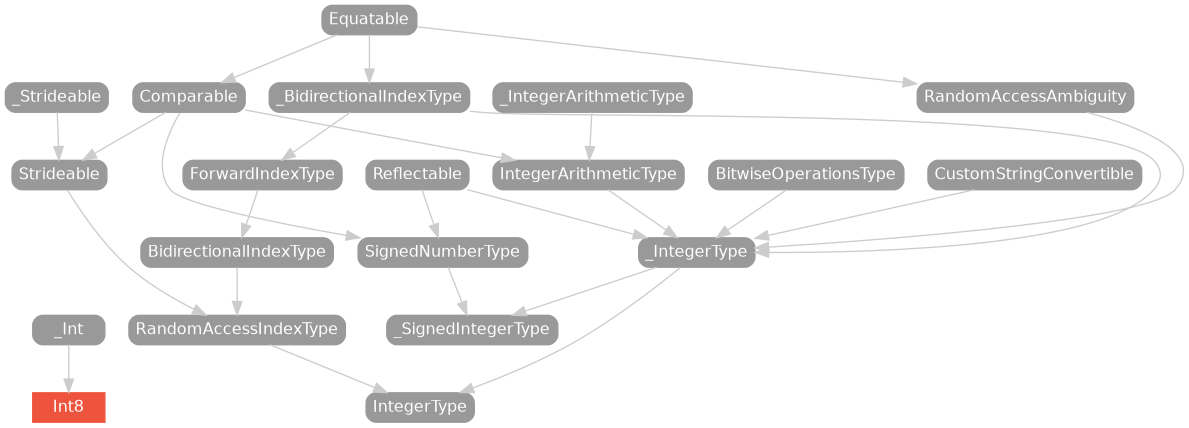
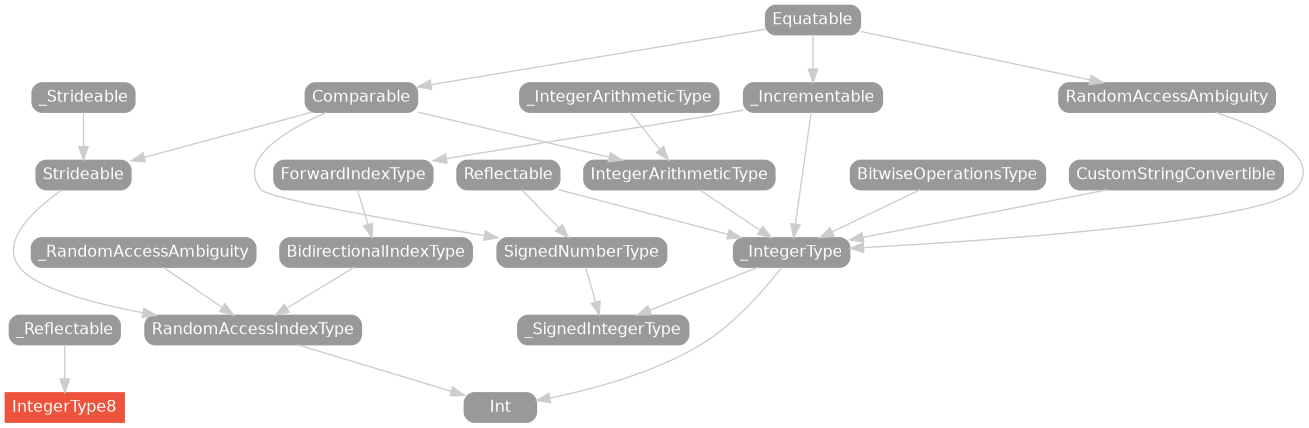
node "_BidirectionalIndexType": label "_BidirectionalIndexType" -> "_Incrementable"
node "_RandomAccessAmbiguity": added
node "_Int": label "_Int" -> "_Reflectable"
node "Int8": label "Int8" -> "IntegerType8"
node "IntegerType": label "IntegerType" -> "Int"
